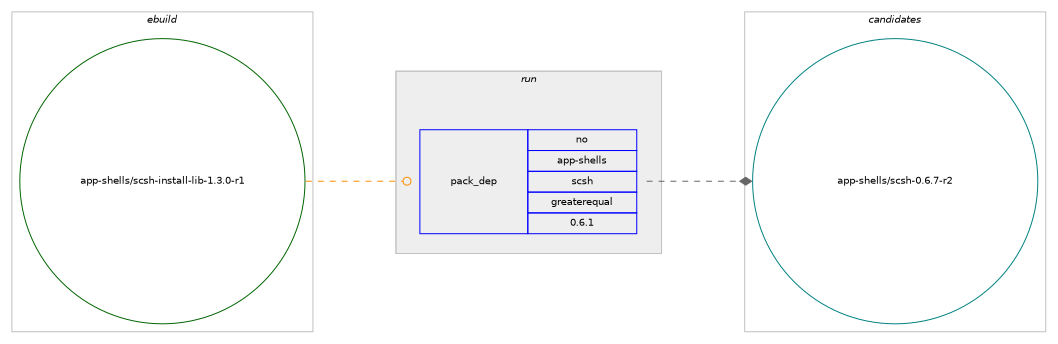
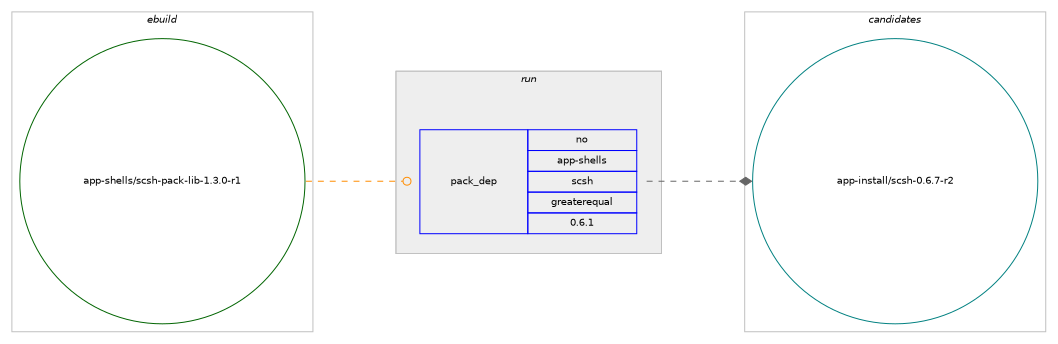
node "app-shells/scsh-install-lib-1.3.0-r1": label "app-shells/scsh-install-lib-1.3.0-r1" -> "app-shells/scsh-pack-lib-1.3.0-r1"
node "app-shells/scsh-0.6.7-r2": label "app-shells/scsh-0.6.7-r2" -> "app-install/scsh-0.6.7-r2"
